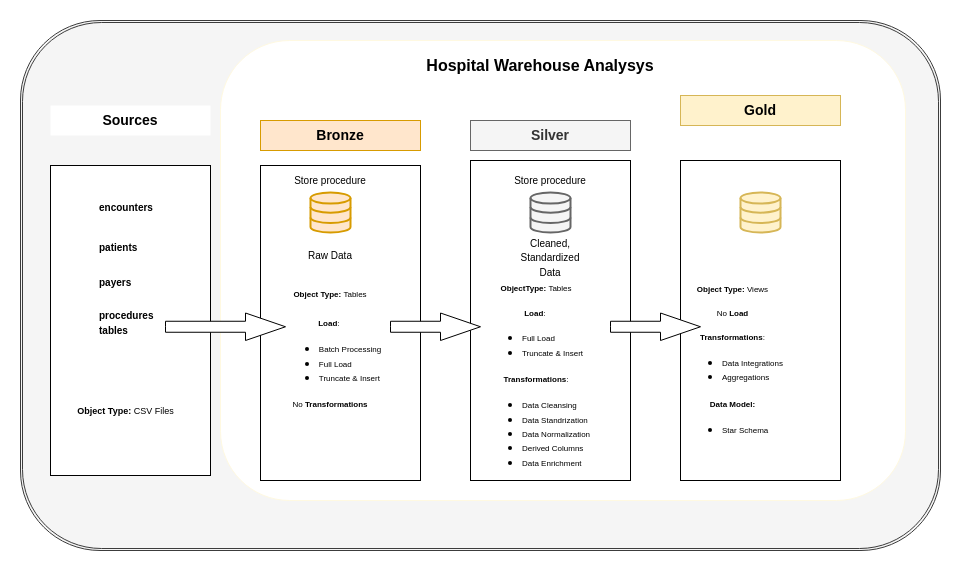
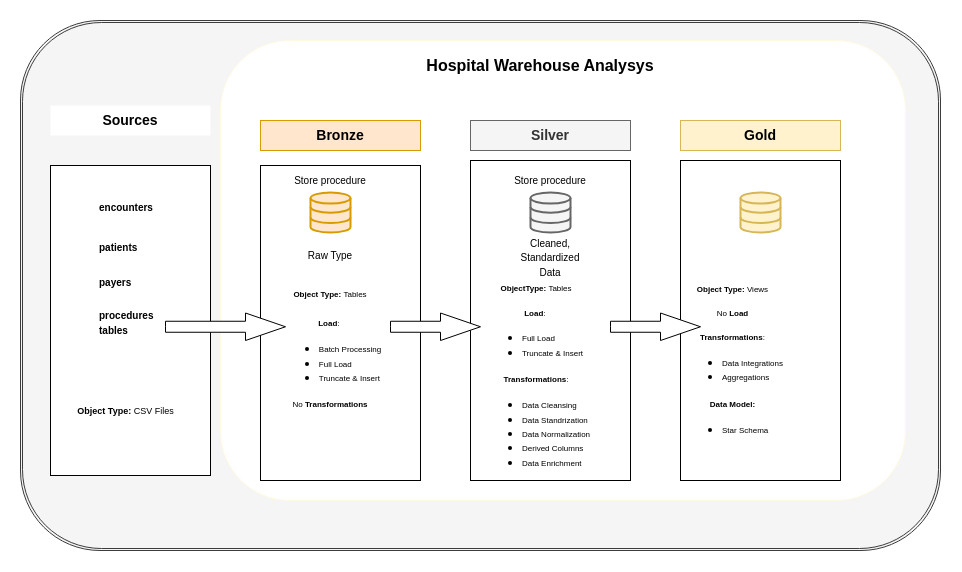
node "Gold": moved (761, 111) -> (761, 136)
node "Raw Data": label "Raw Data" -> "Raw Type"
